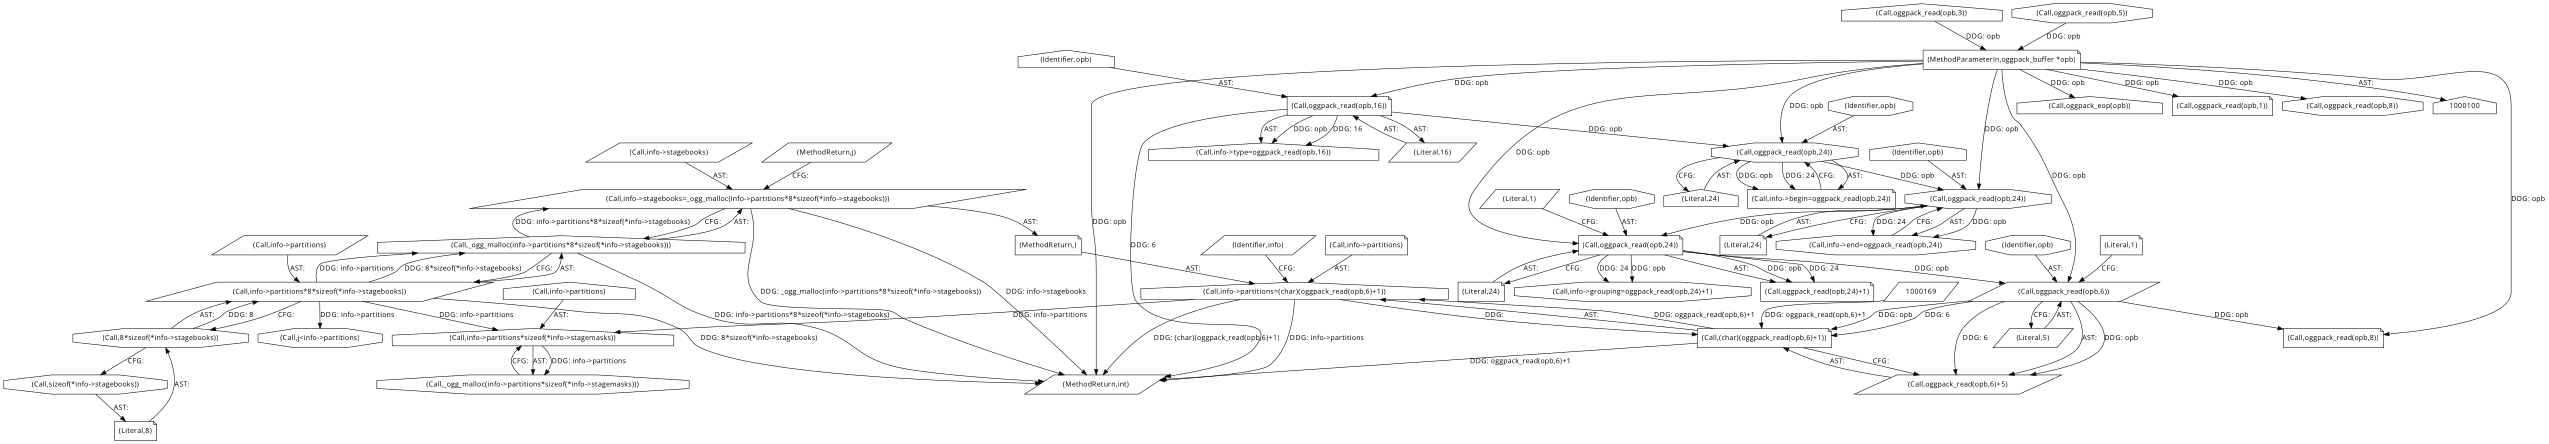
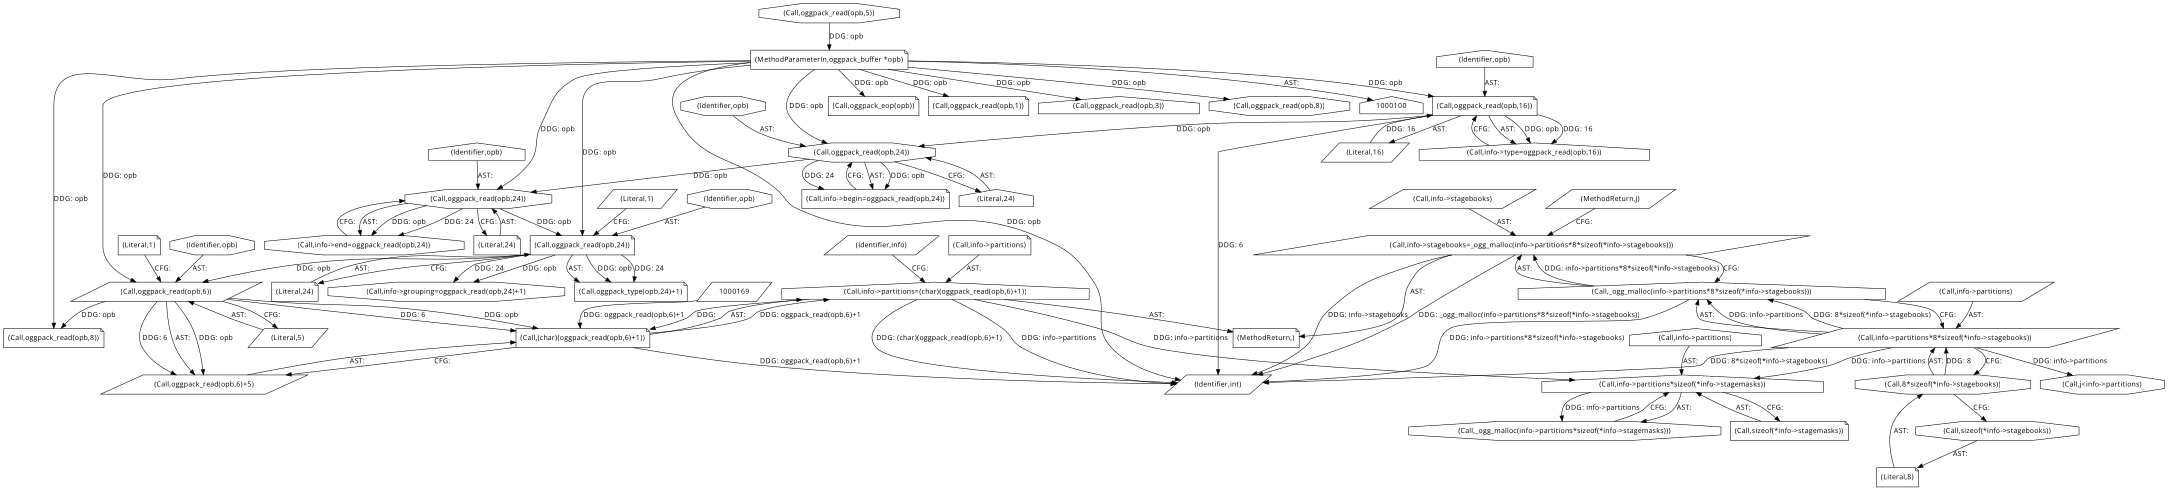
edge "(Call,oggpack_read(opb,3))" -> "(MethodParameterIn,oggpack_buffer *opb)": reversed
node "(Call,oggpack_eop(opb))": shape house -> note
edge "(Literal,16)" -> "(Call,oggpack_read(opb,16))": label "AST: " -> "DDG: 16"
edge "(Call,info->type=oggpack_read(opb,16))" -> "(Call,oggpack_read(opb,16))": added, label "CFG:"
edge "(MethodReturn,)" -> "(Call,info->partitions=(char)(oggpack_read(opb,6)+1))": reversed
node "(Call,oggpack_read(opb,24)+1)": label "(Call,oggpack_read(opb,24)+1)" -> "(Call,oggpack_type(opb,24)+1)"
node "(MethodReturn,int)": label "(MethodReturn,int)" -> "(Identifier,int)"
node "(Call,sizeof(*info->stagemasks))": added
